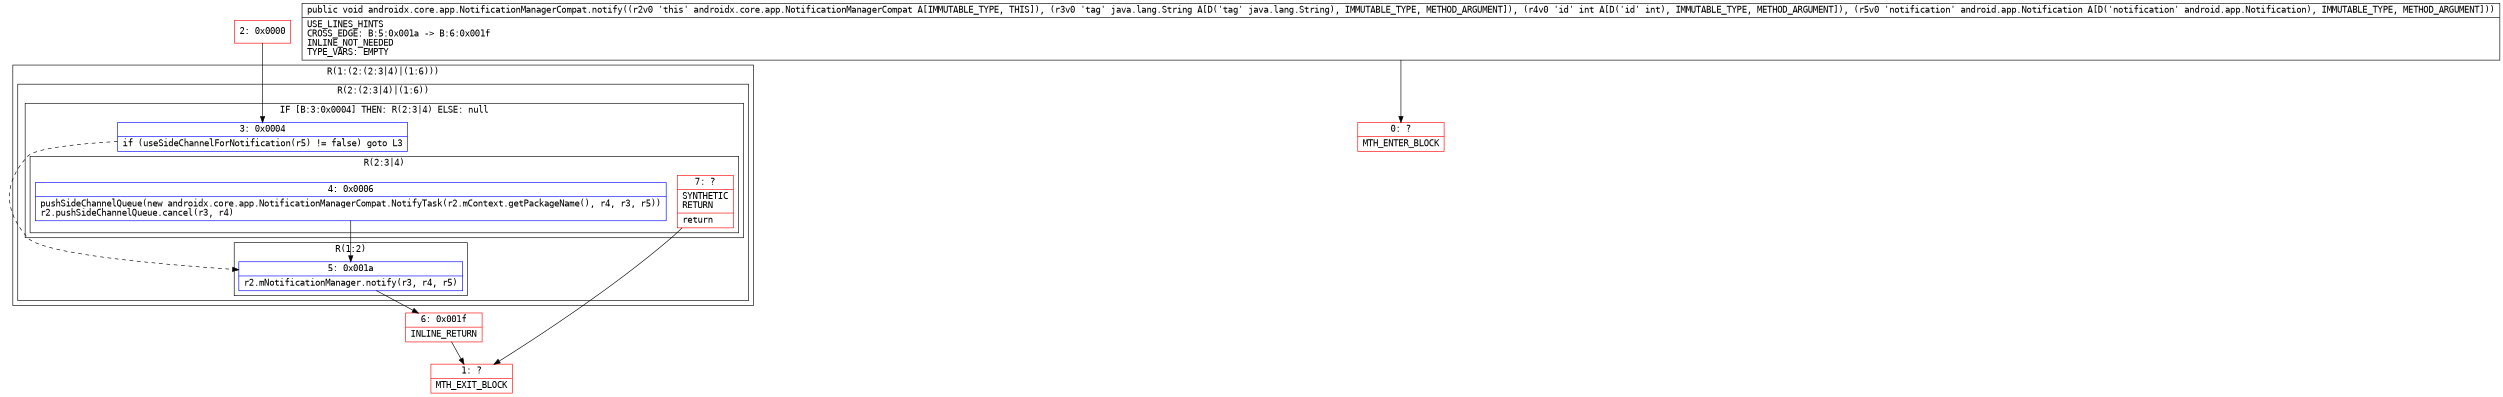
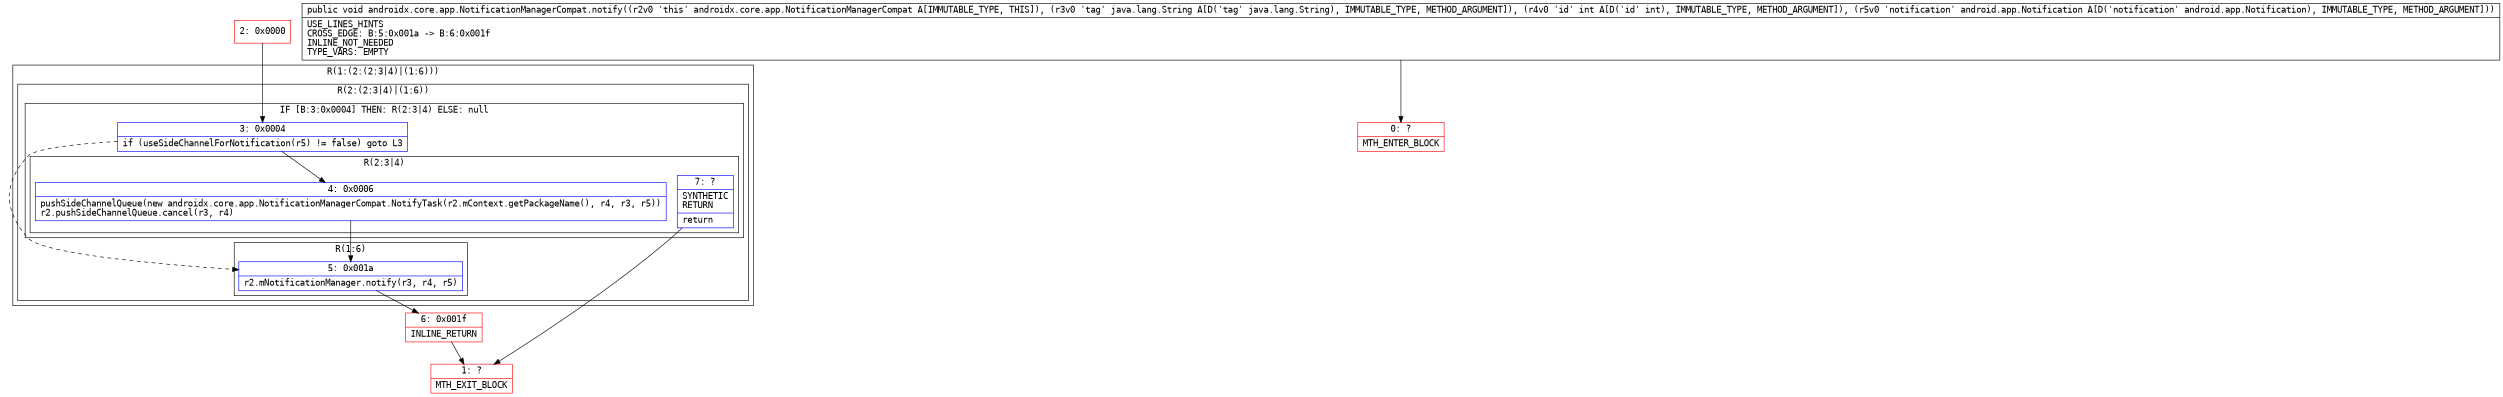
edge "3: 0x0004" -> "4: 0x0006": added
node "7: ?": color red -> blue
cluster "R(1:2)": label "R(1:2)" -> "R(1:6)"
